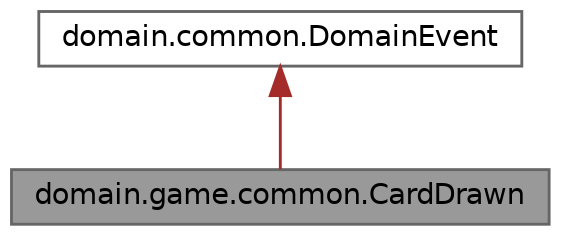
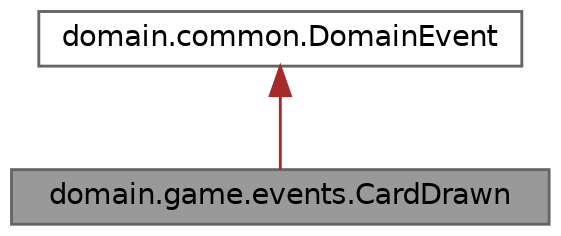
node "domain.game.common.CardDrawn": label "domain.game.common.CardDrawn" -> "domain.game.events.CardDrawn"
